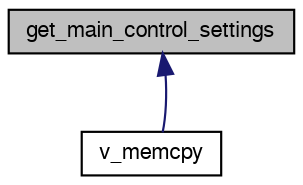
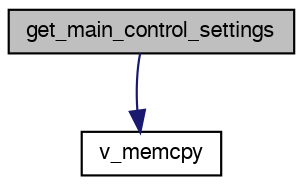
edge "v_memcpy" -> "get_main_control_settings": reversed
